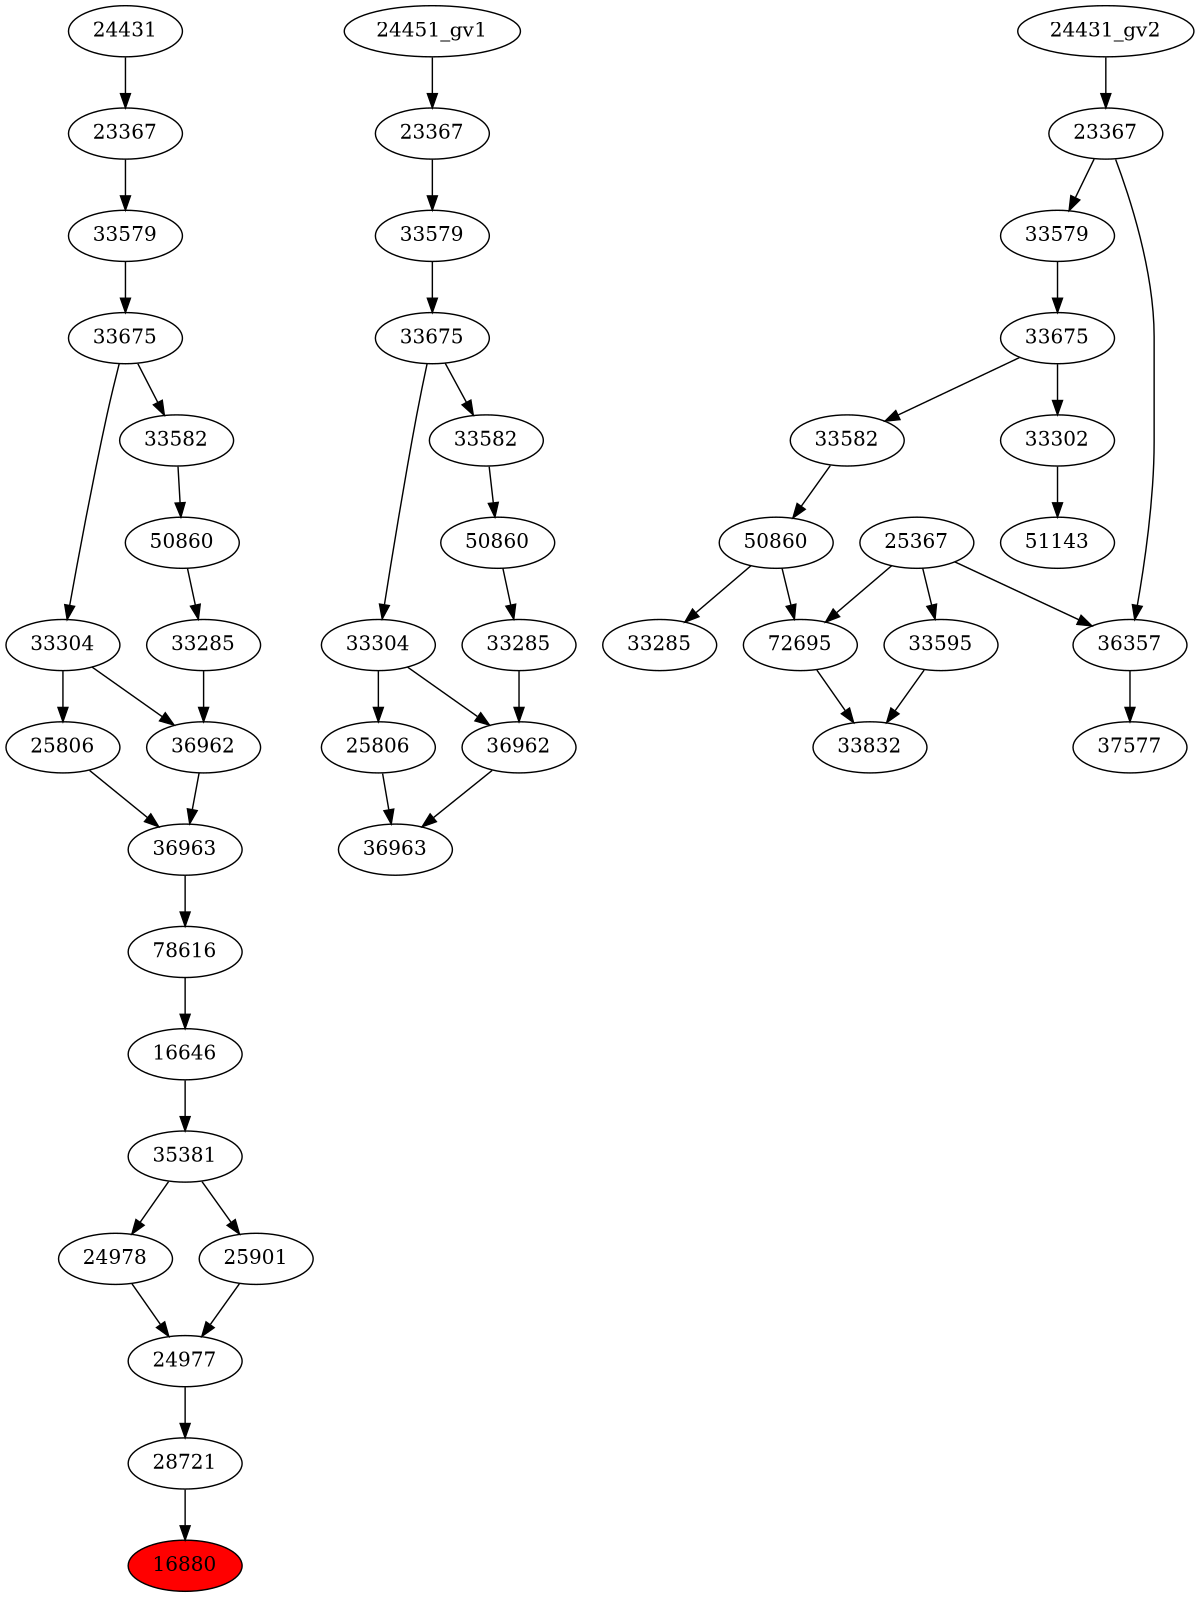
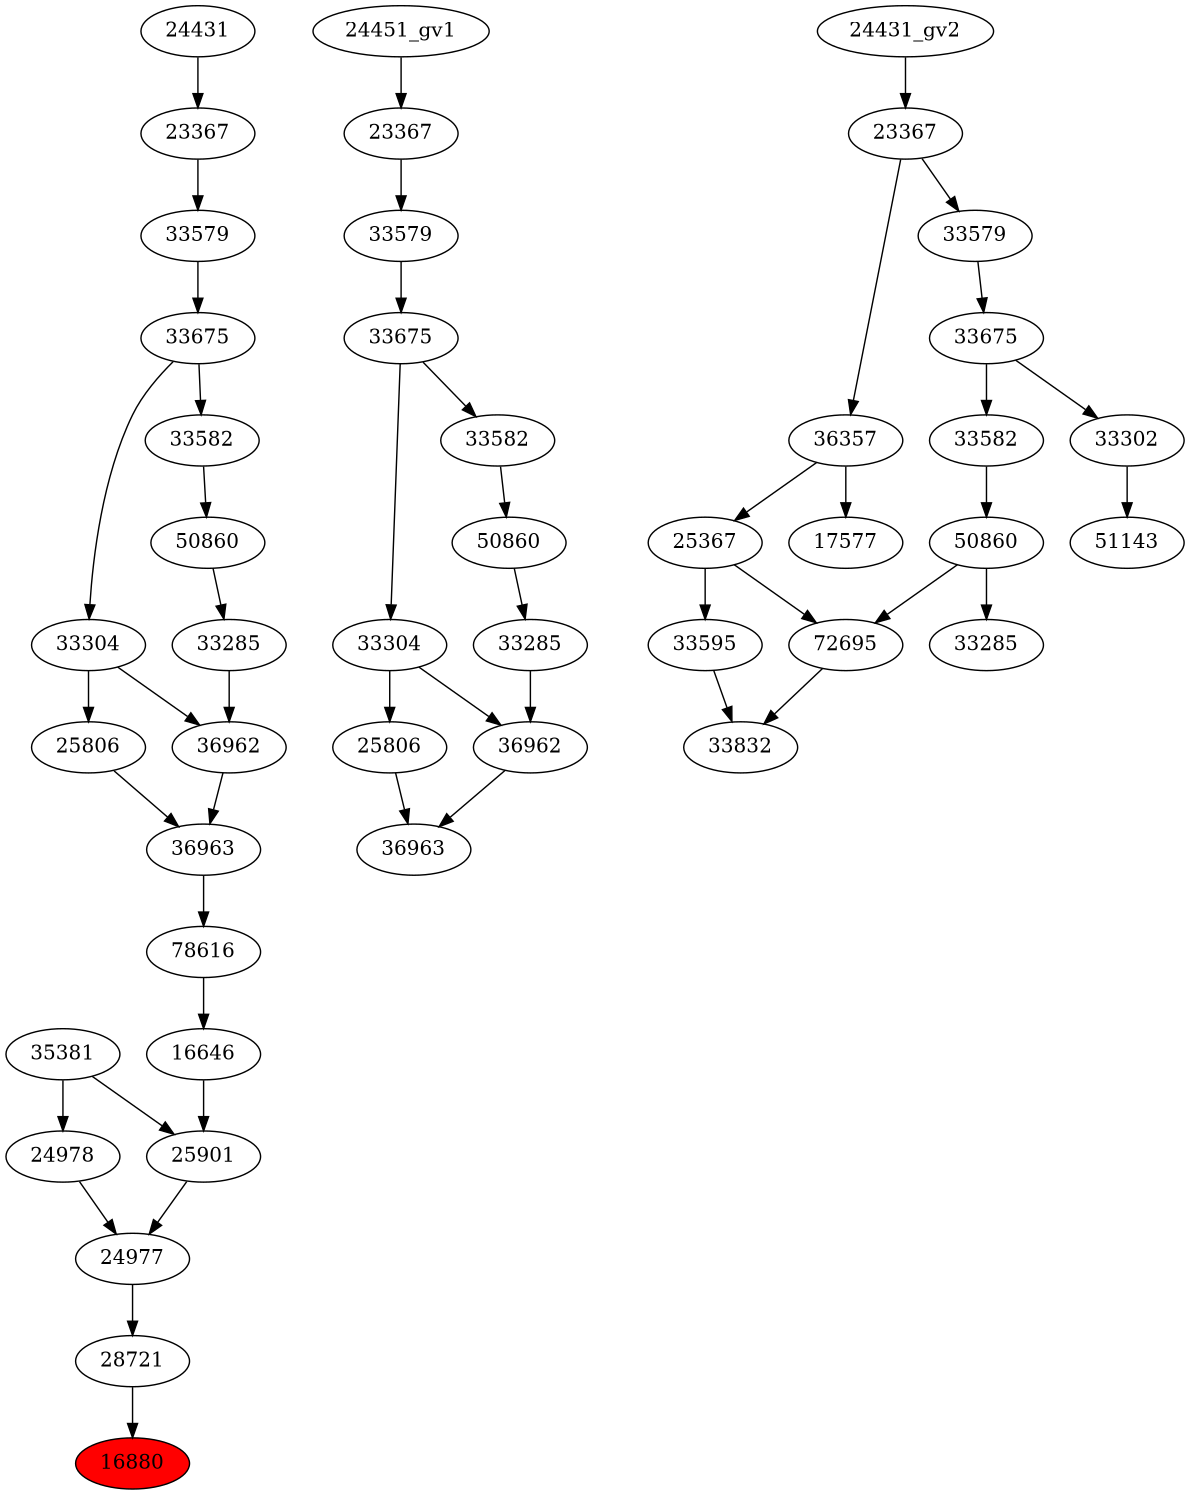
edge "25367" -> "36357": reversed
node "37577": label "37577" -> "17577"
edge "16646" -> "35381": now "16646" -> "25901"
